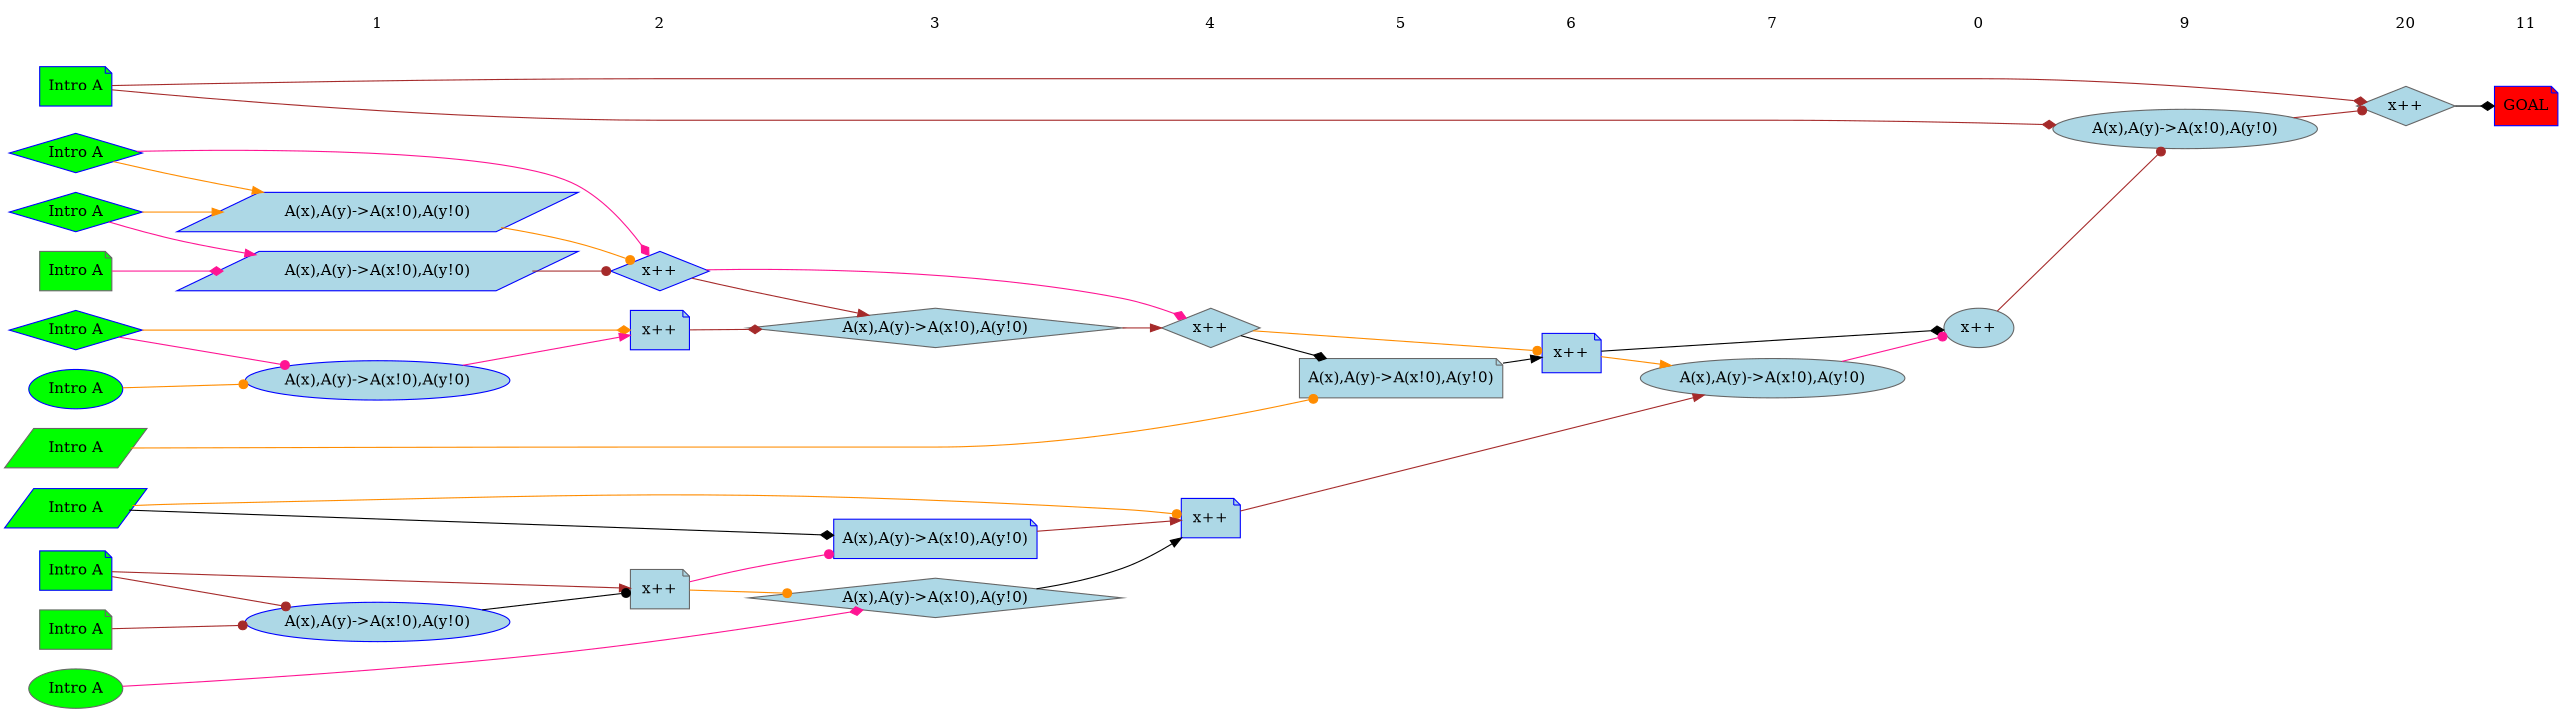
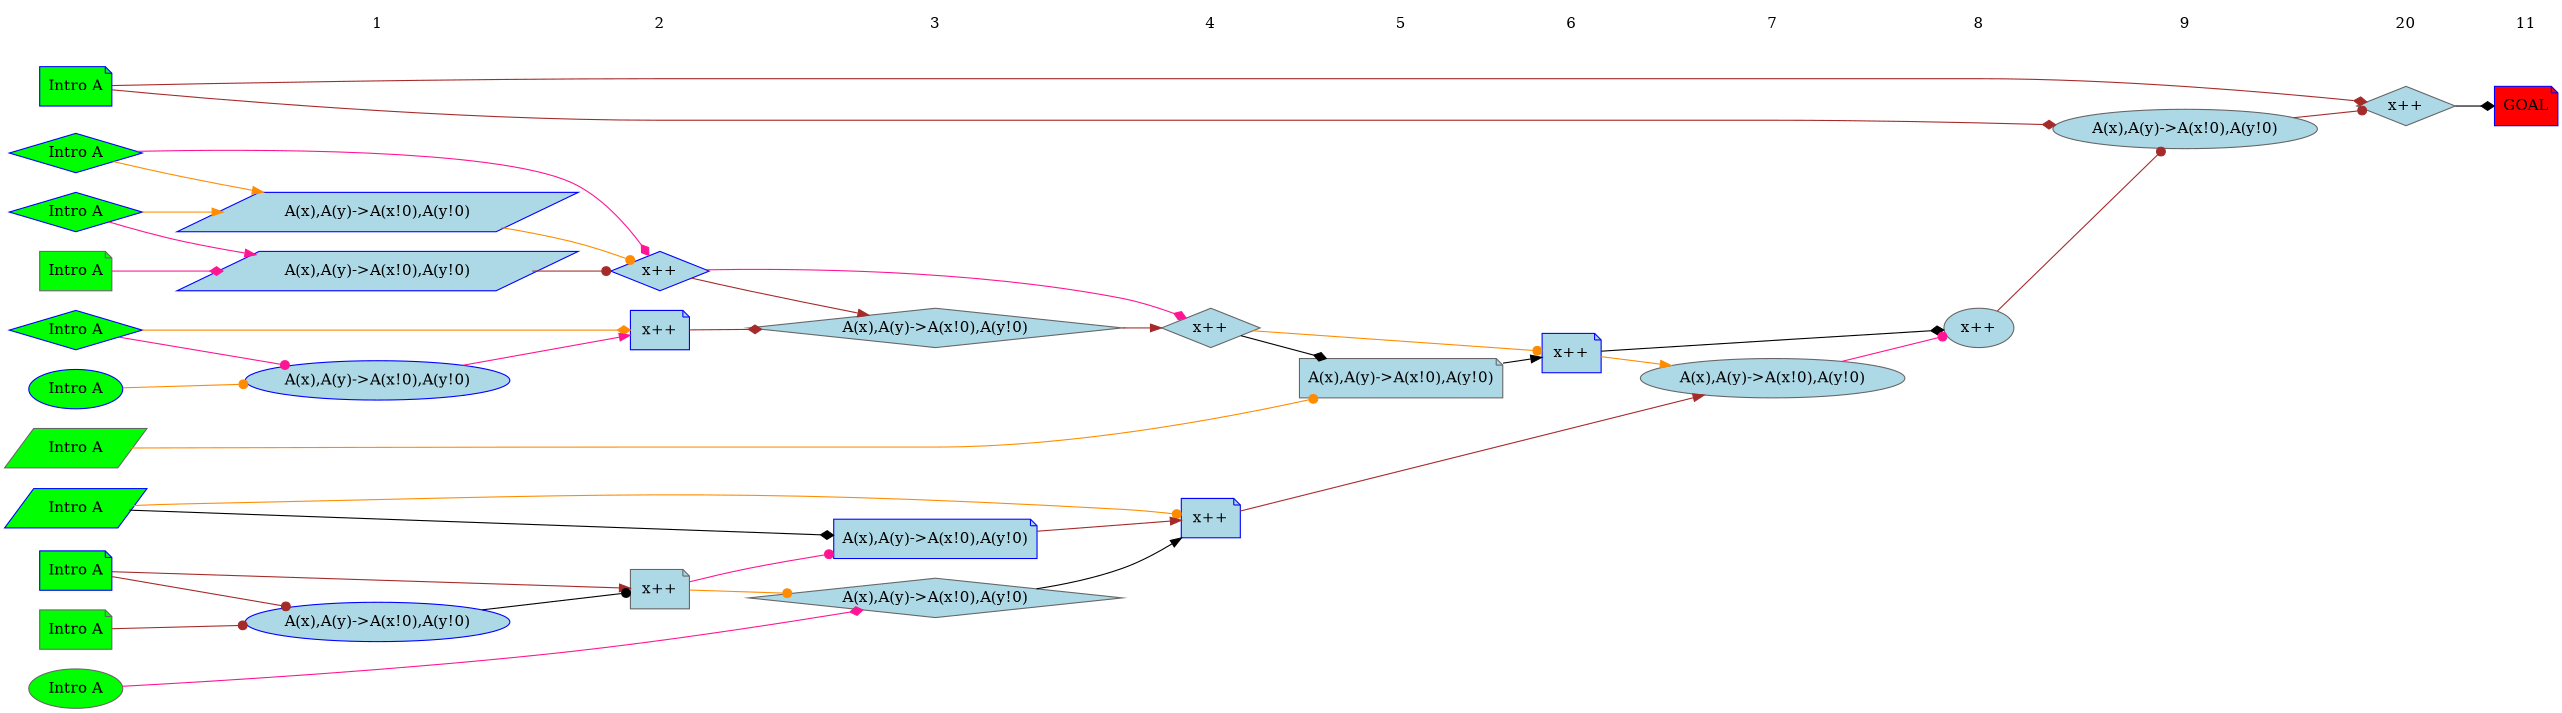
node "0": label "0" -> "8"
